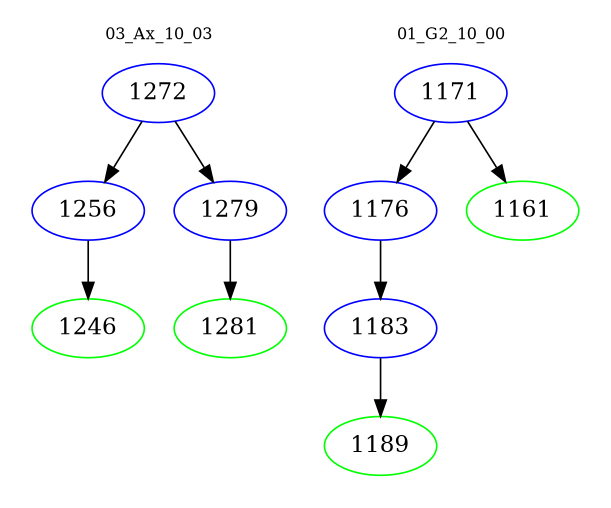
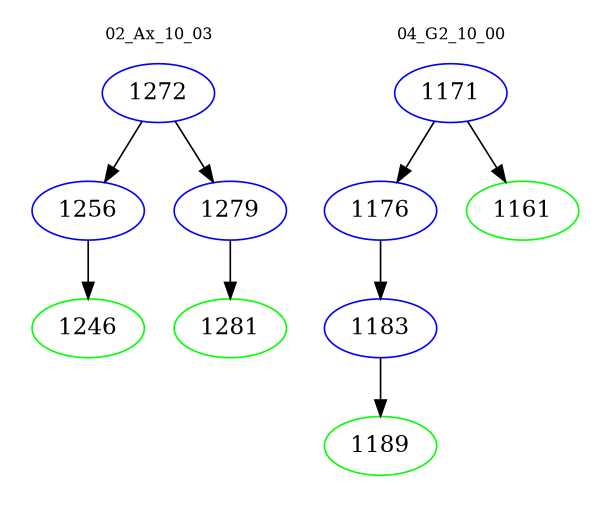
cluster "03_Ax_10_03": label "03_Ax_10_03" -> "02_Ax_10_03"
cluster "01_G2_10_00": label "01_G2_10_00" -> "04_G2_10_00"
